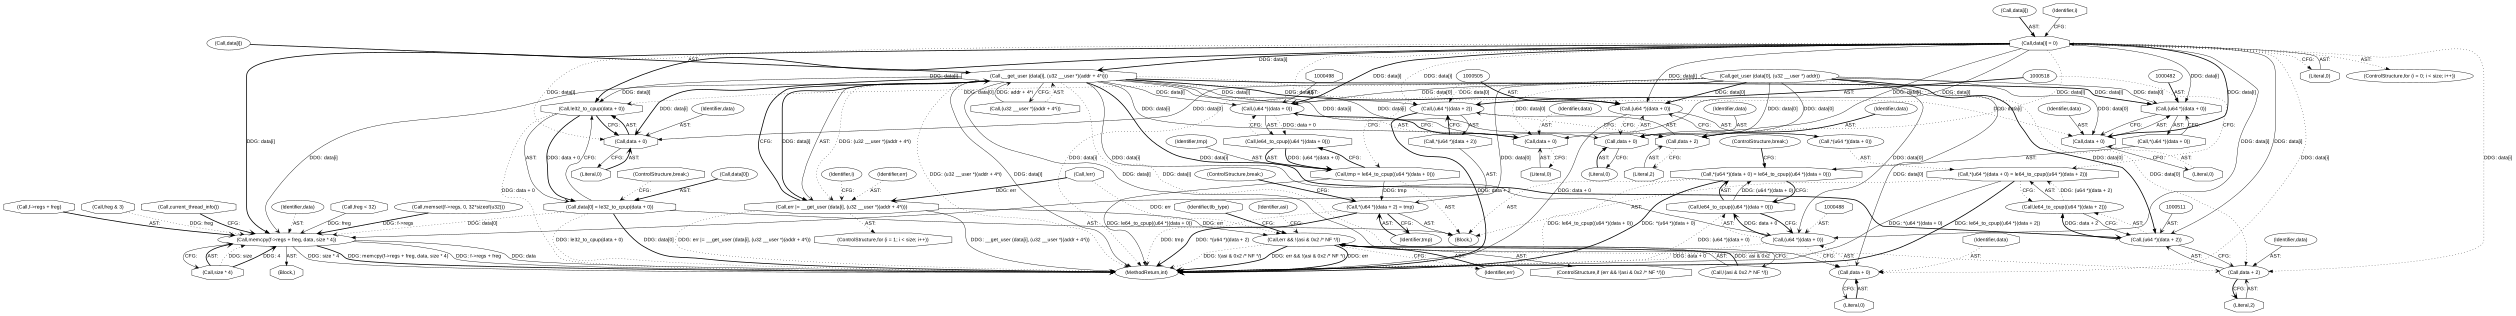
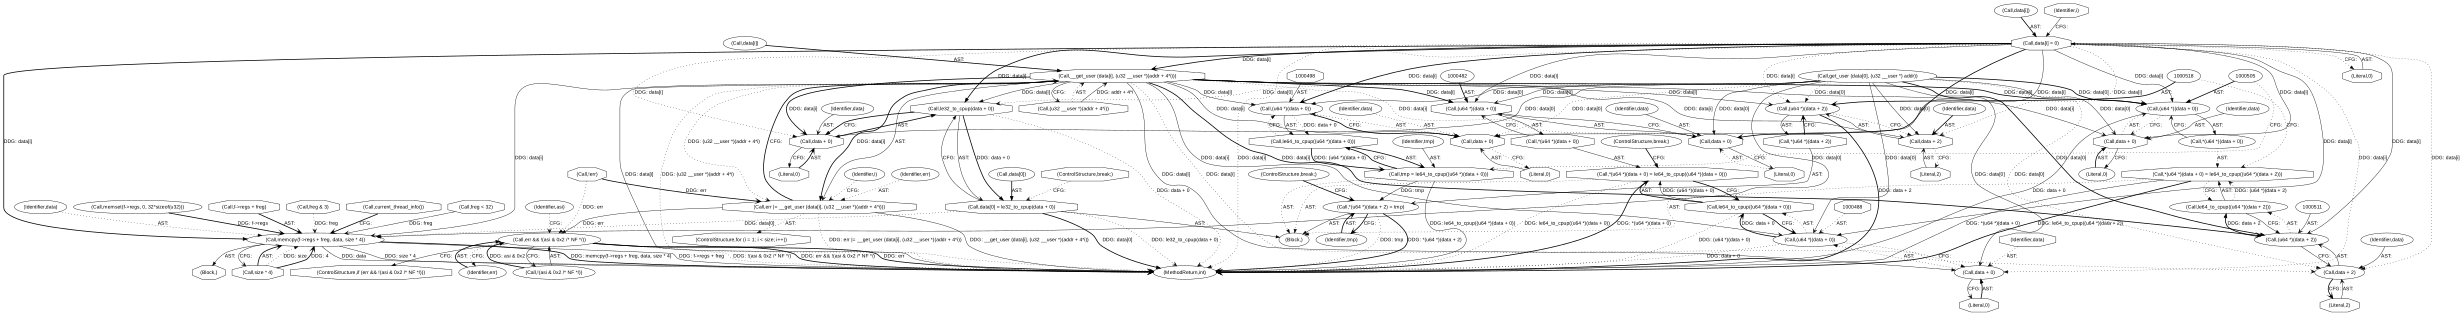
node "(ControlStructure,for (i = 0; i < size; i++))": removed
node "(Identifier,tlb_type)": removed
edge "(Call,err && !(asi & 0x2 /* NF */))" -> "(ControlStructure,if (err && !(asi & 0x2 /* NF */)))": label "AST: " -> "CFG: "
